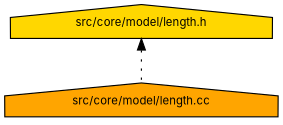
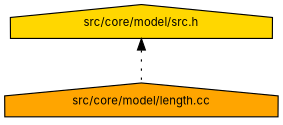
node "src/core/model/length.h": label "src/core/model/length.h" -> "src/core/model/src.h"
